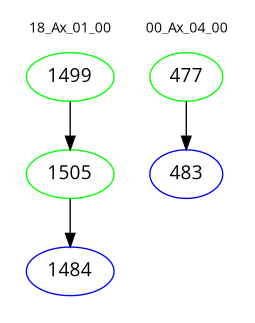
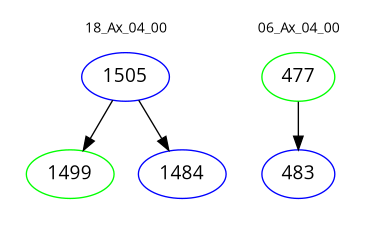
cluster "18_Ax_01_00": label "18_Ax_01_00" -> "18_Ax_04_00"
cluster "00_Ax_04_00": label "00_Ax_04_00" -> "06_Ax_04_00"
edge "1499" -> "1505": reversed
node "1505": color green -> blue
